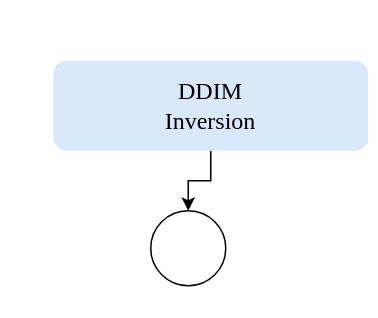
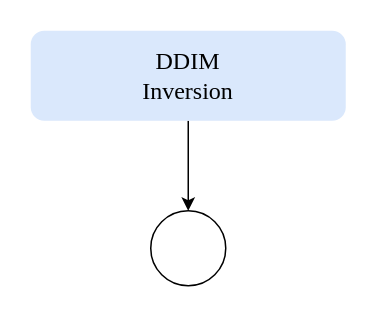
node "DDIM Inversion": moved (211, 106) -> (188, 76)
